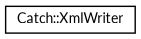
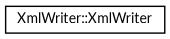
node "Catch::XmlWriter": label "Catch::XmlWriter" -> "XmlWriter::XmlWriter"
